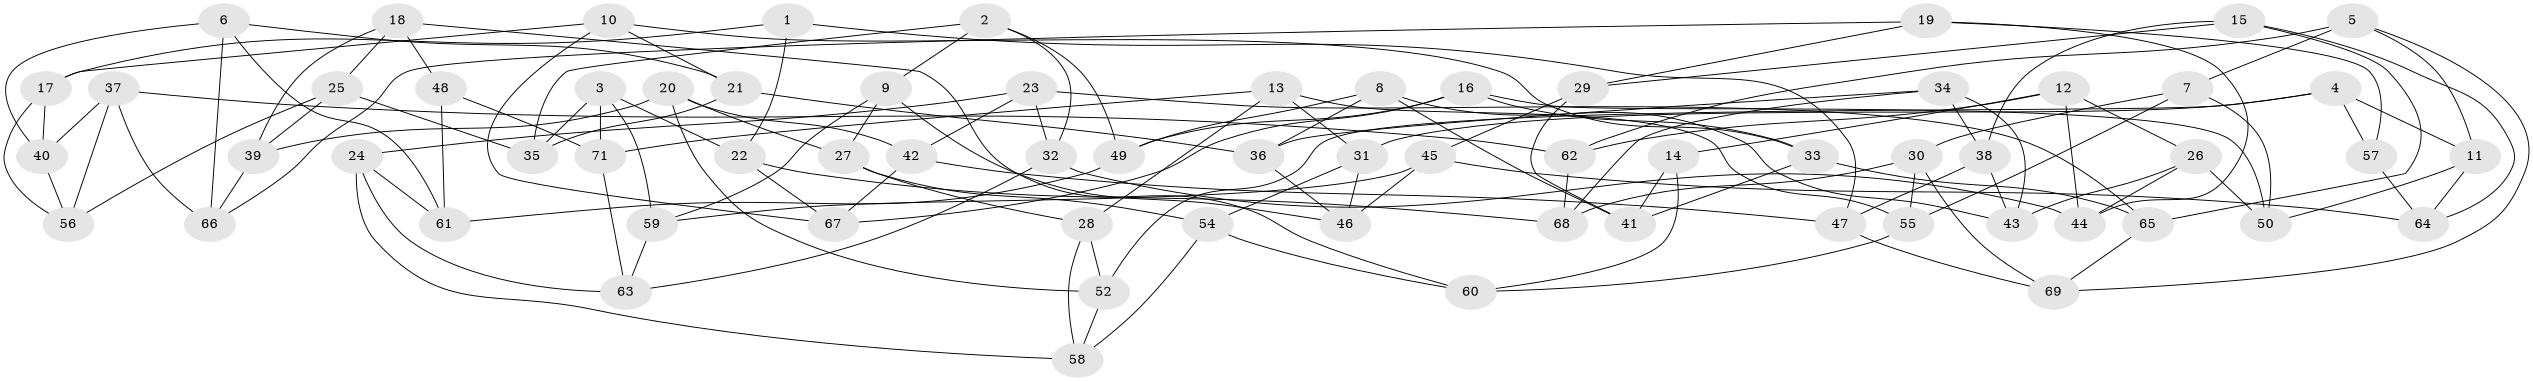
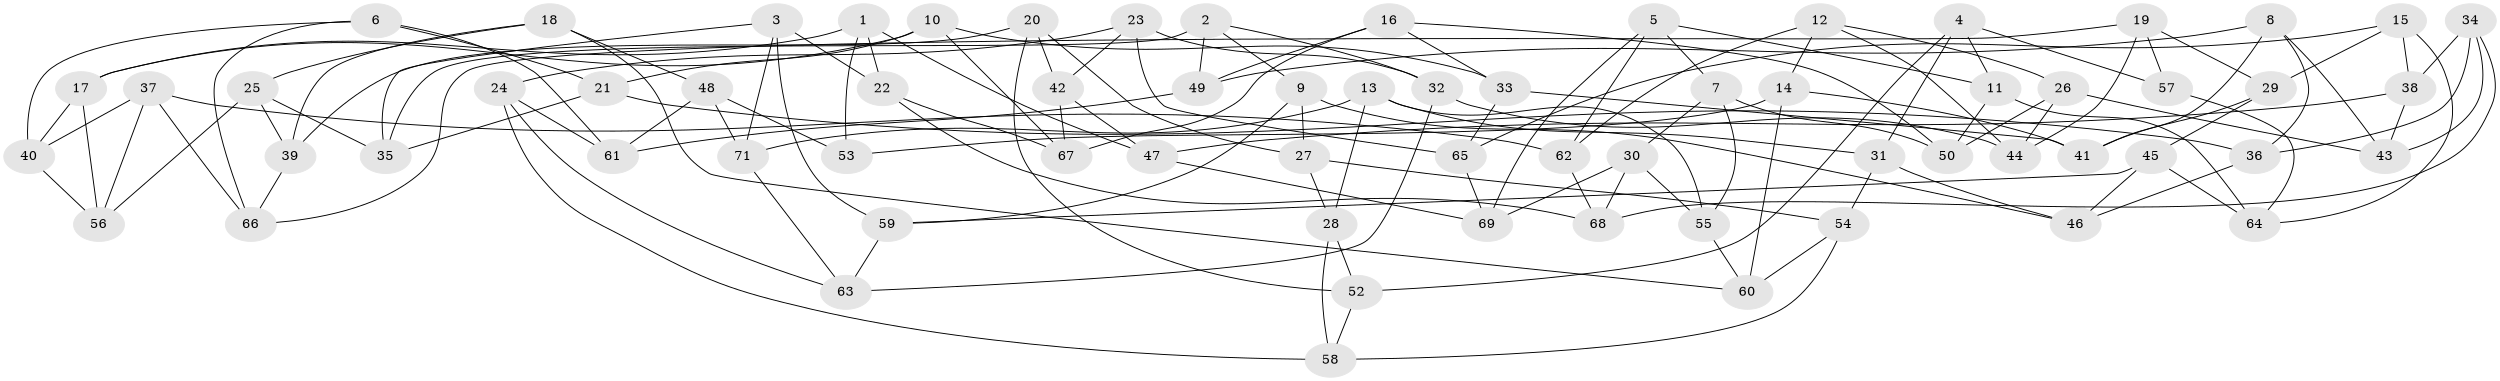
node "53": added
